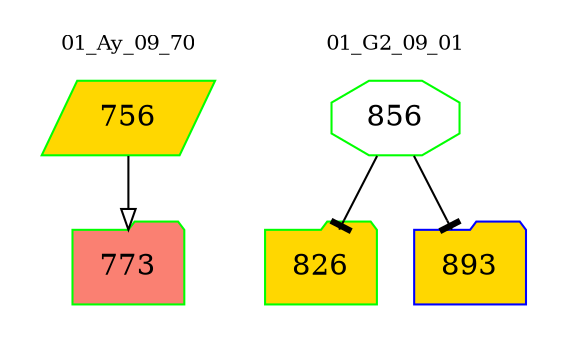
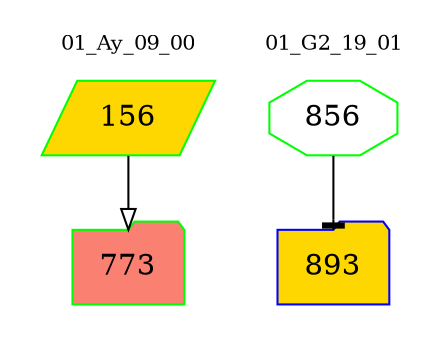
cluster "01_Ay_09_70": label "01_Ay_09_70" -> "01_Ay_09_00"
cluster "01_G2_09_01": label "01_G2_09_01" -> "01_G2_19_01"
node "756": label "756" -> "156"
node "826": removed
